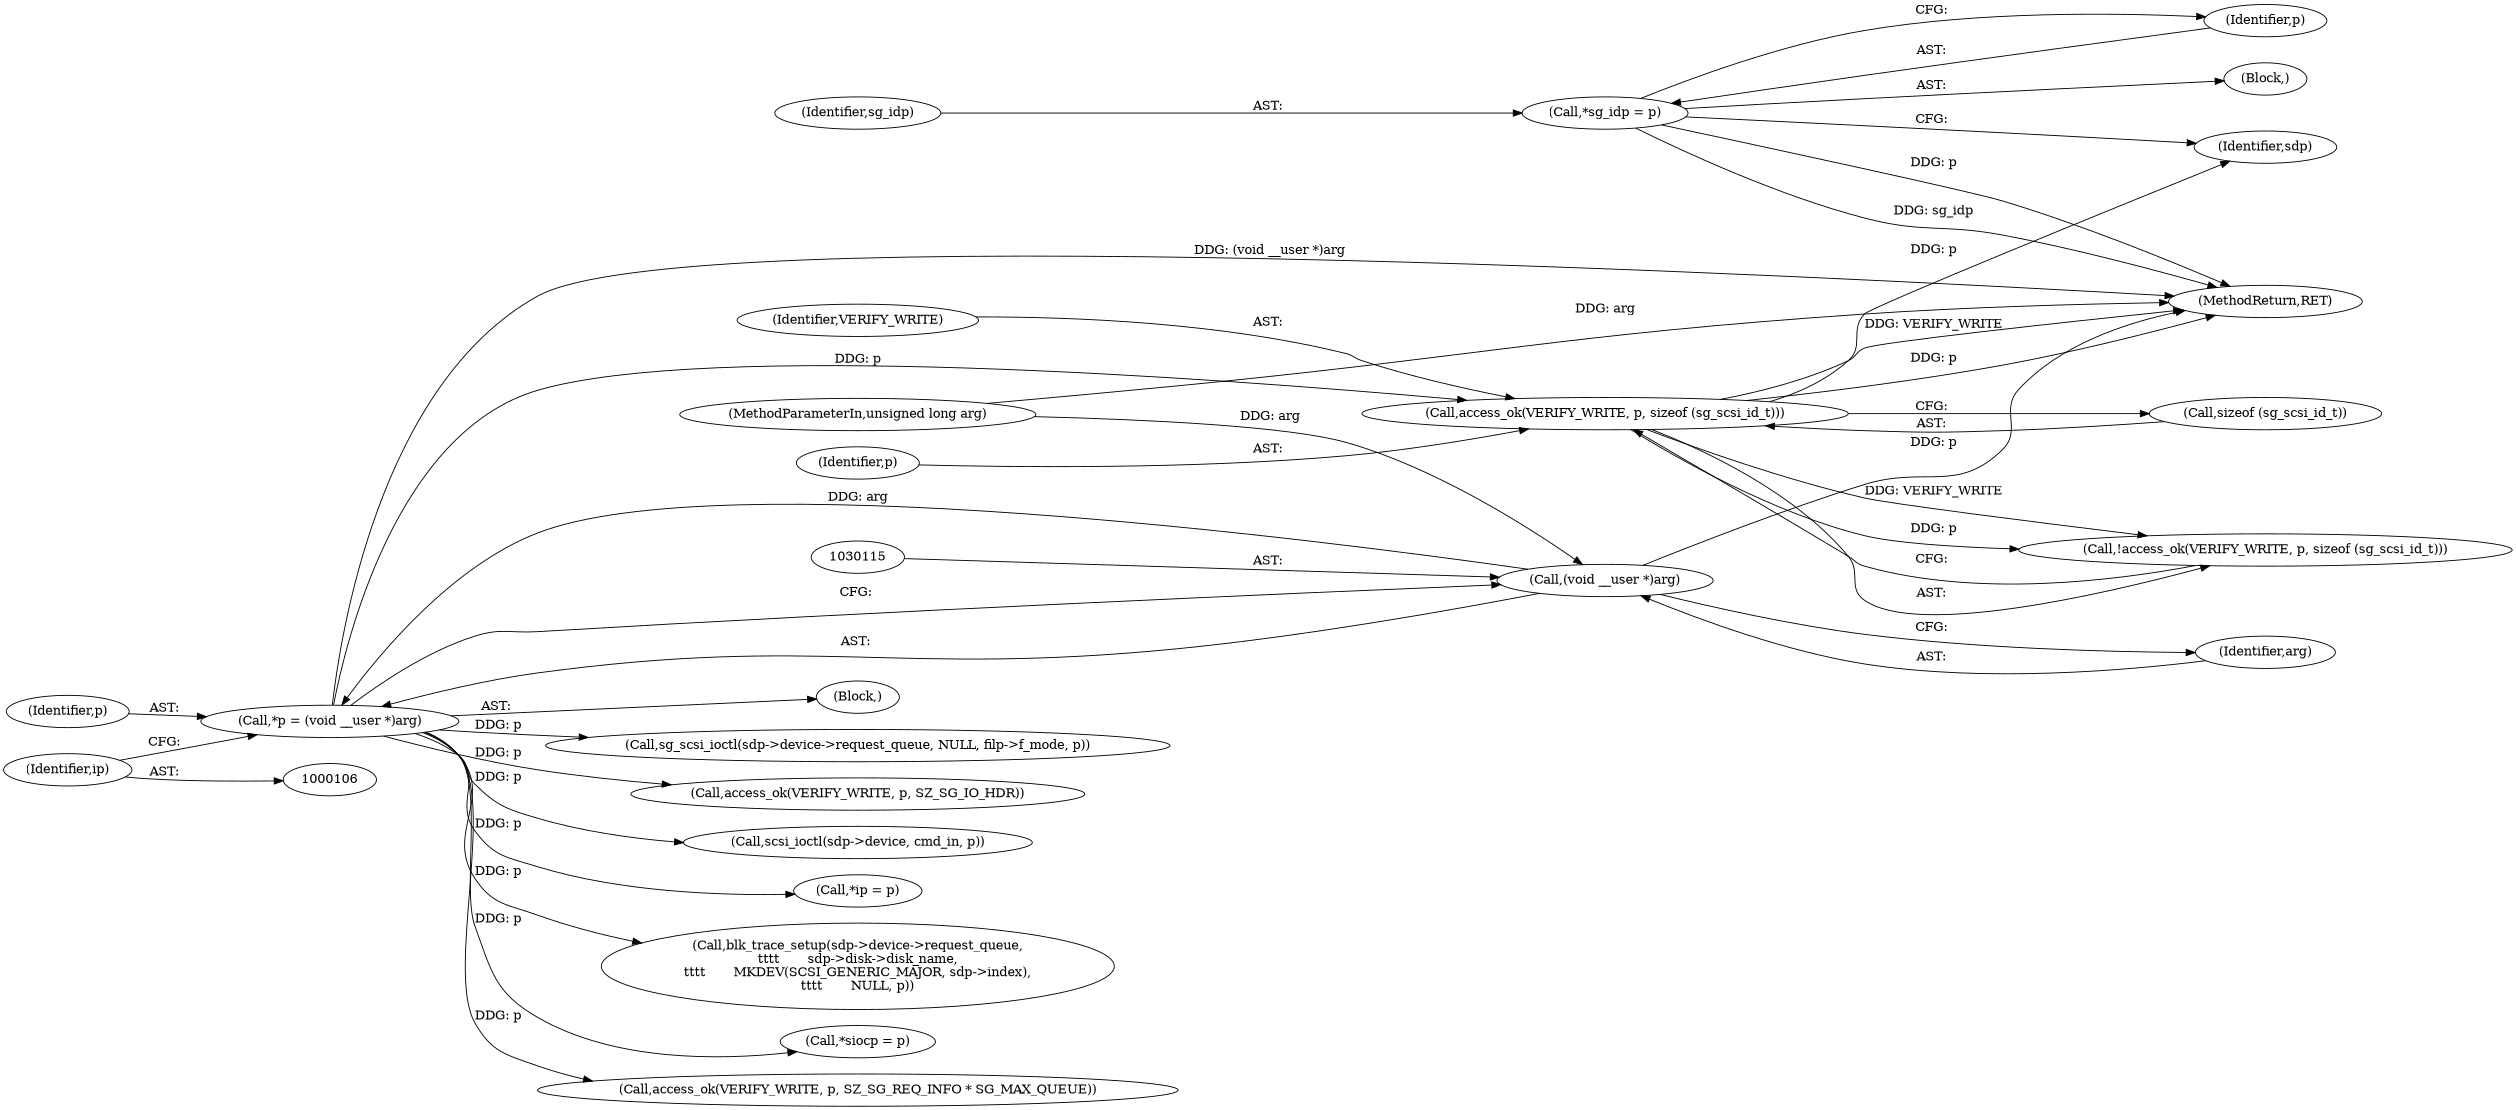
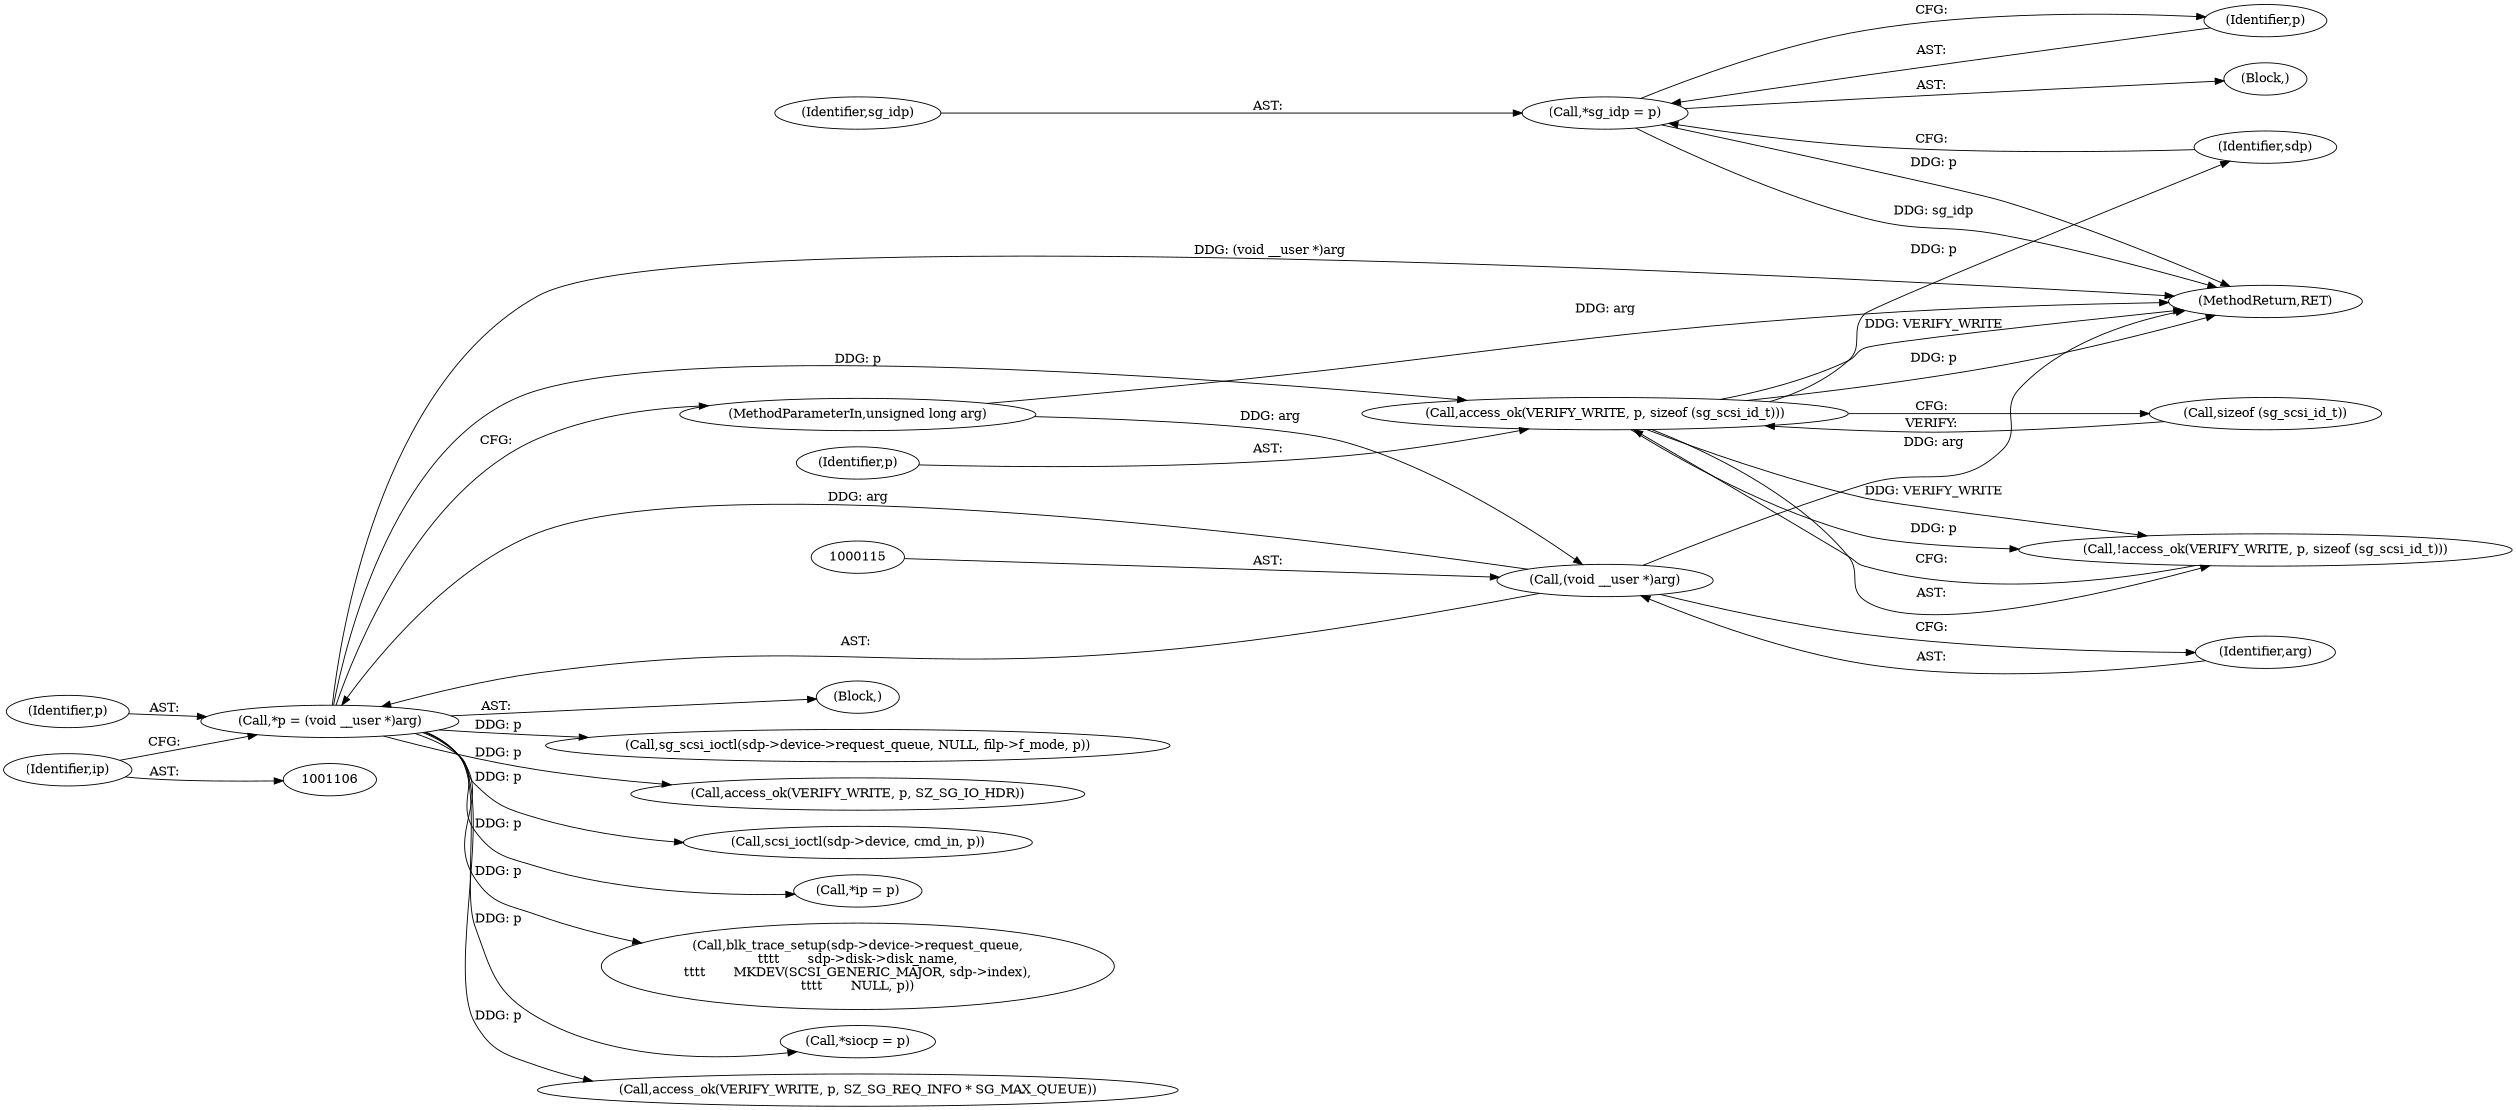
edge "(Call,*sg_idp = p)" -> "(Identifier,sdp)": reversed
node "(Identifier,VERIFY_WRITE)": removed
edge "(Call,sizeof (sg_scsi_id_t))" -> "(Call,access_ok(VERIFY_WRITE, p, sizeof (sg_scsi_id_t)))": label "AST: " -> "VERIFY: "
edge "(Call,(void __user *)arg)" -> "(MethodReturn,RET)": label "DDG: p" -> "DDG: arg"
node "1030115": label "1030115" -> "1000115"
edge "(Call,*p = (void __user *)arg)" -> "(Call,(void __user *)arg)": now "(Call,*p = (void __user *)arg)" -> "(MethodParameterIn,unsigned long arg)"
node "1000106": label "1000106" -> "1001106"
